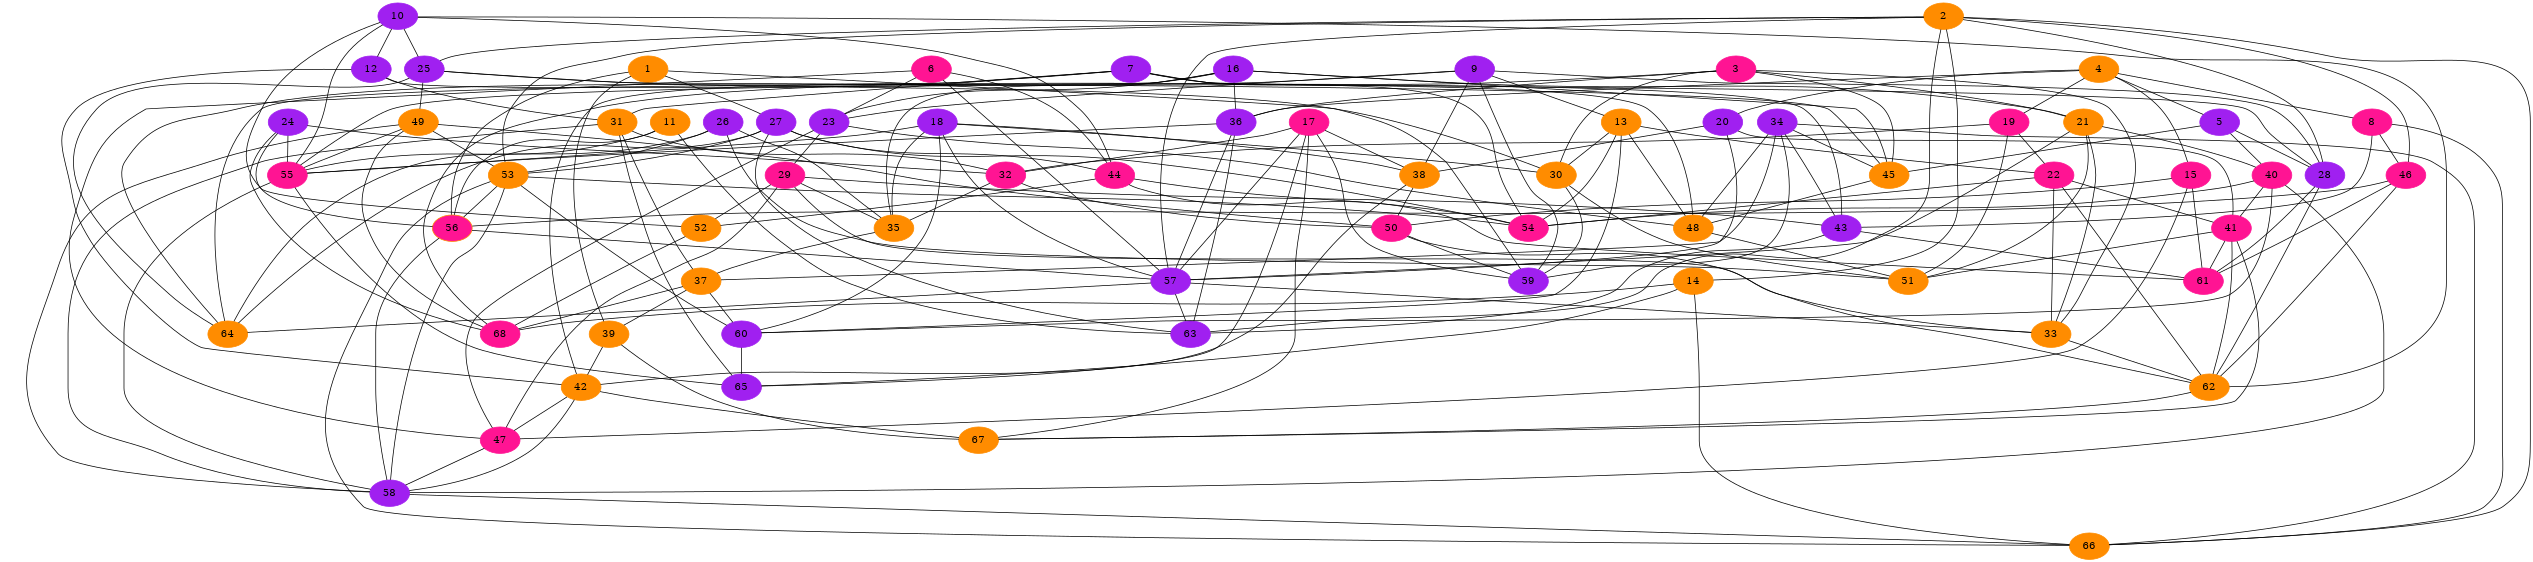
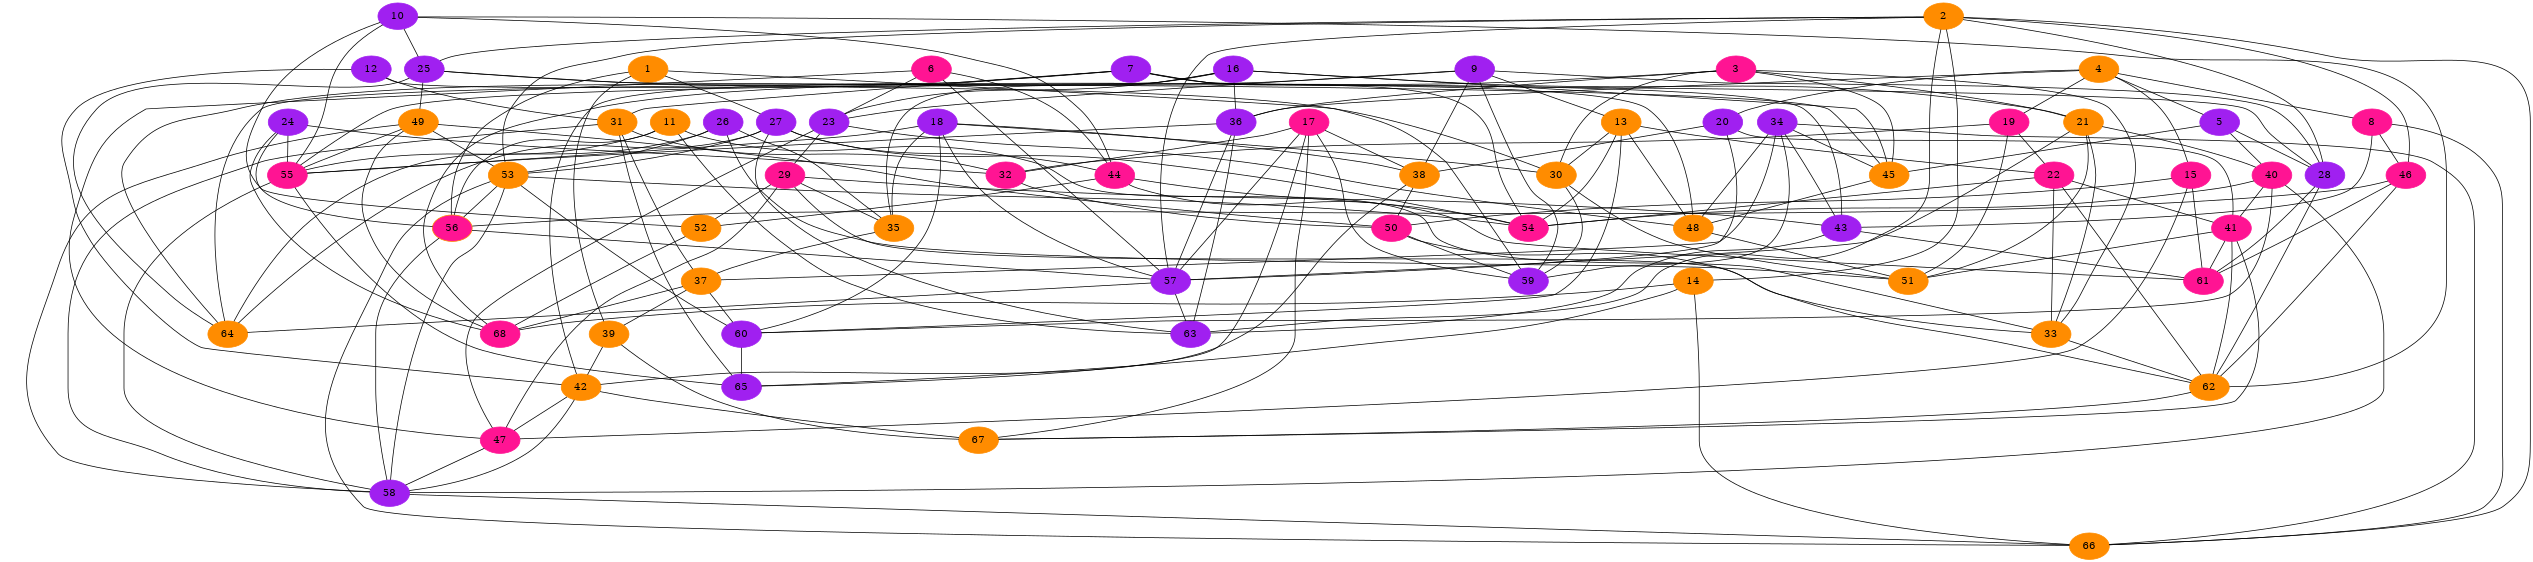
edge "10" -- "12": removed
edge "32" -- "35": removed
edge "57" -- "33": now "11" -- "33"
